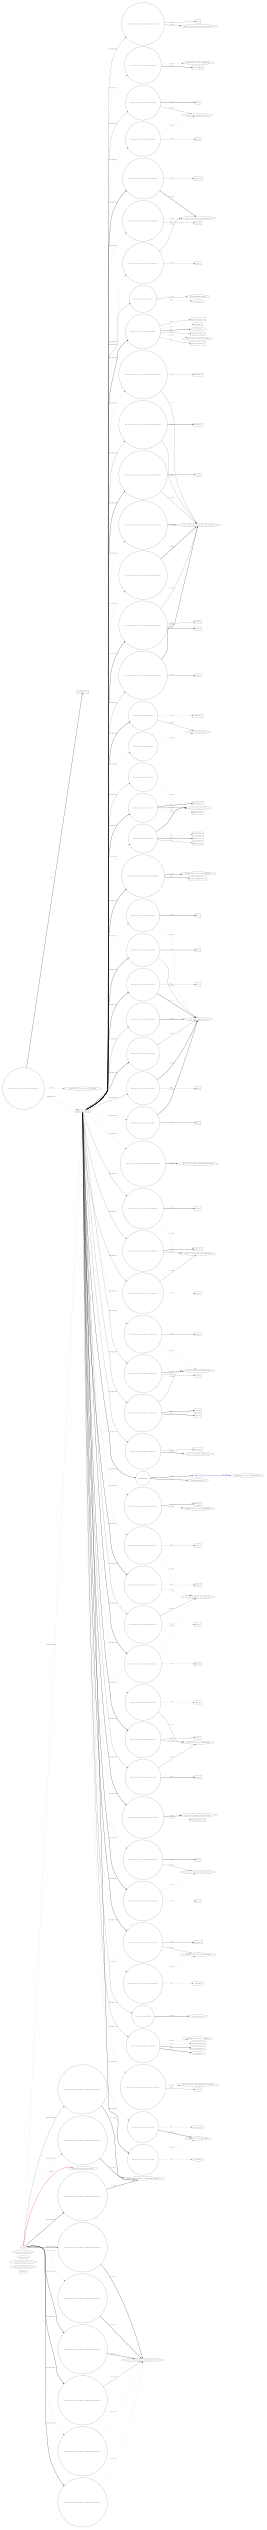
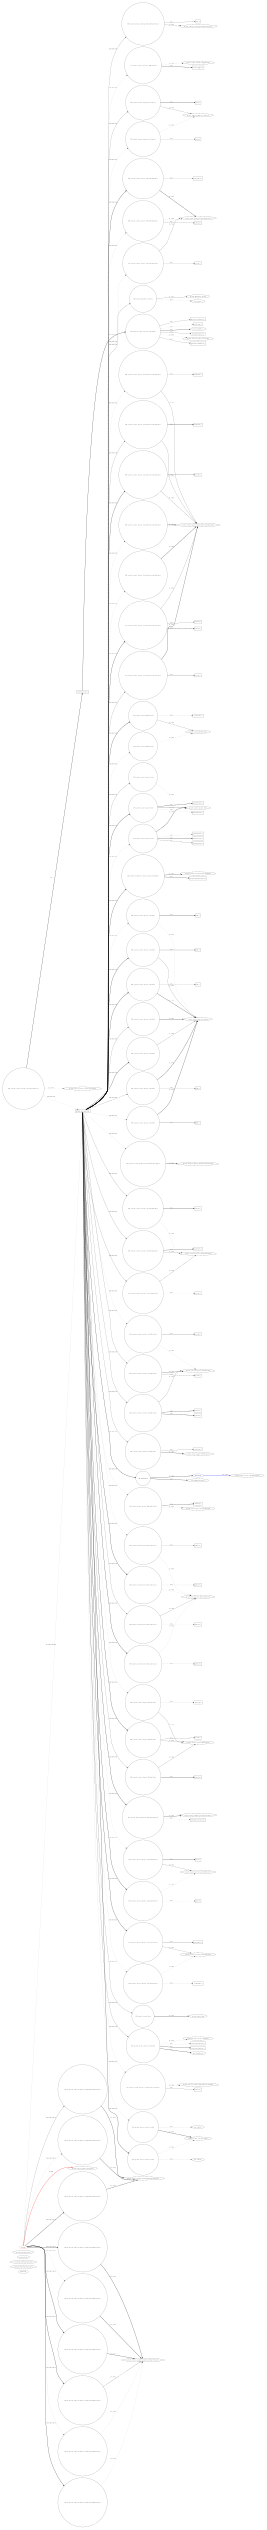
edge "METHOD_DECLARATION" -> "VAR:javafx.scene.control.ChoiceBox": now "textProperty()" -> "VAR:javafx.scene.control.ChoiceBox"
